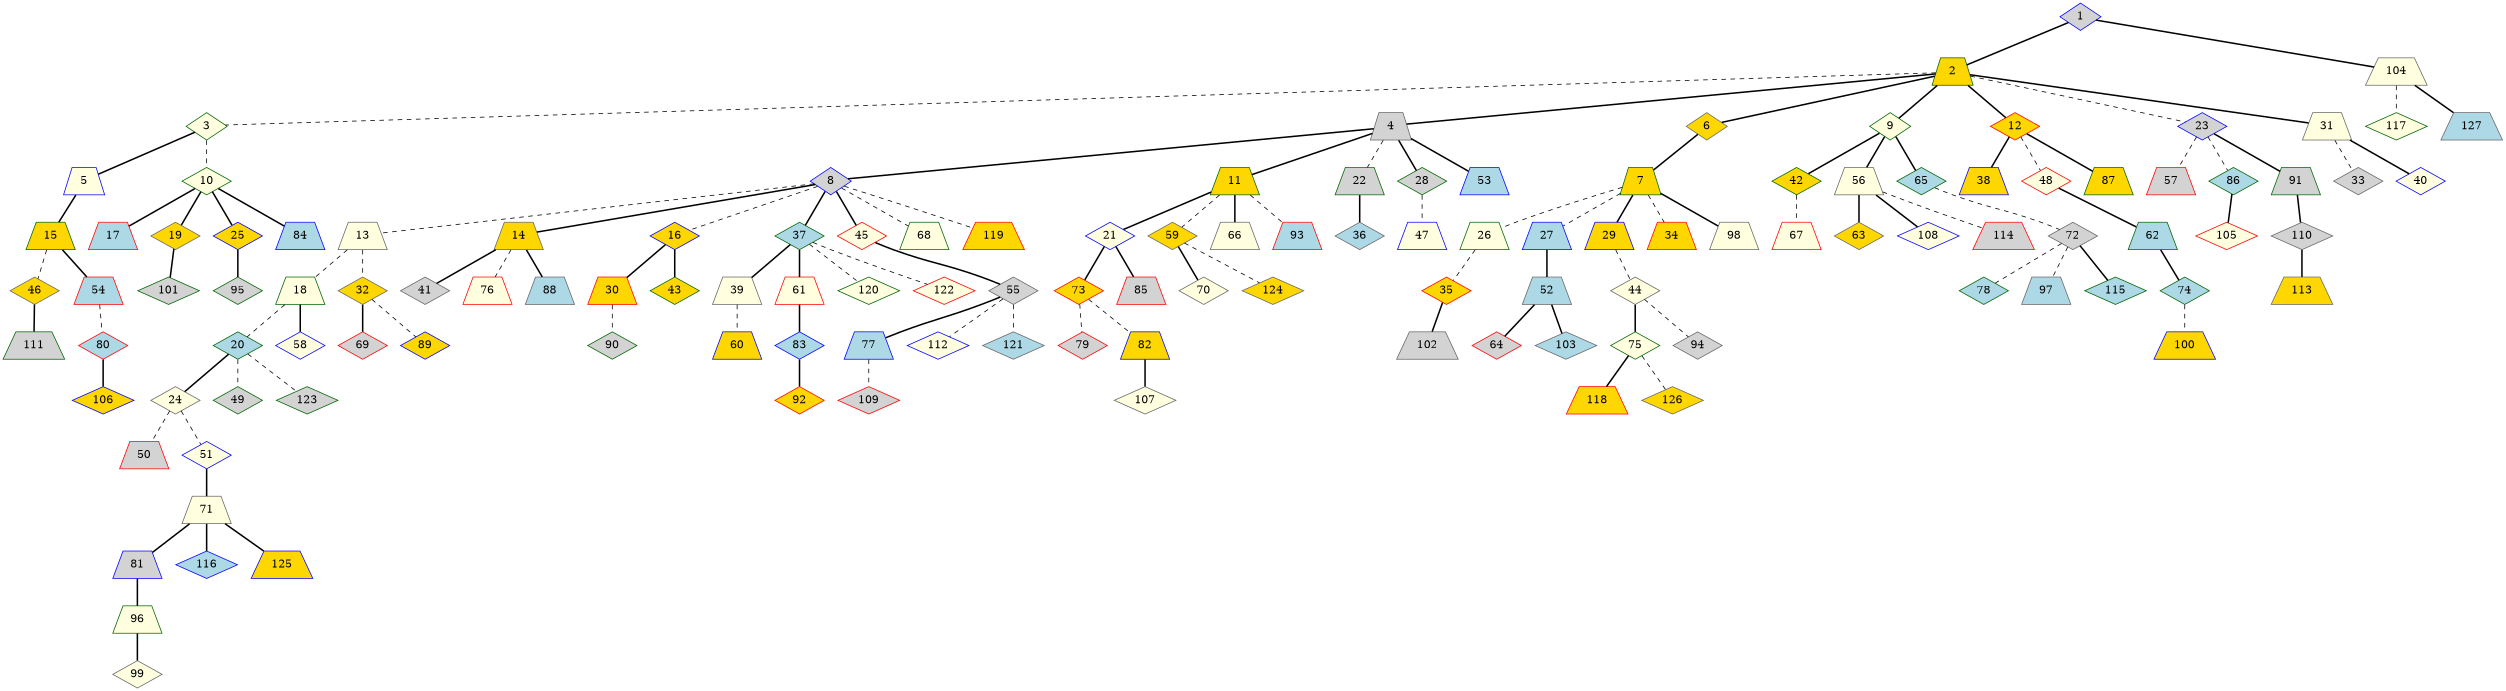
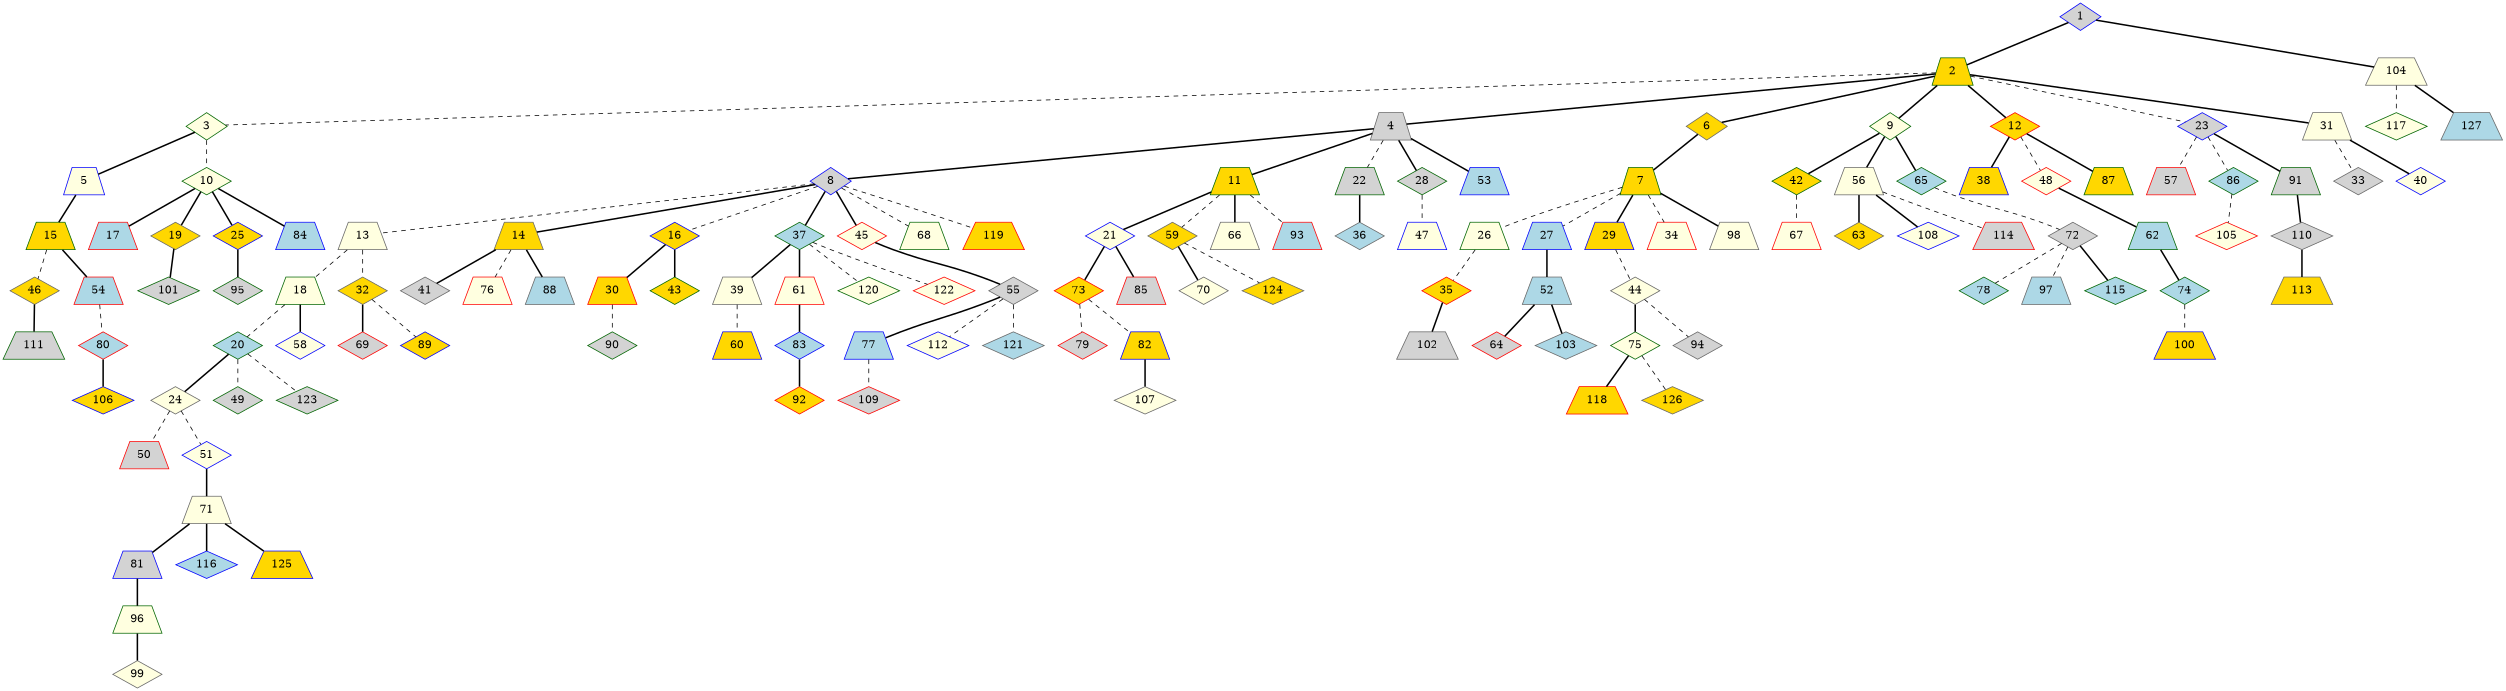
edge "86" -- "105": style bold -> dashed
node "34": fillcolor gold -> lightyellow
